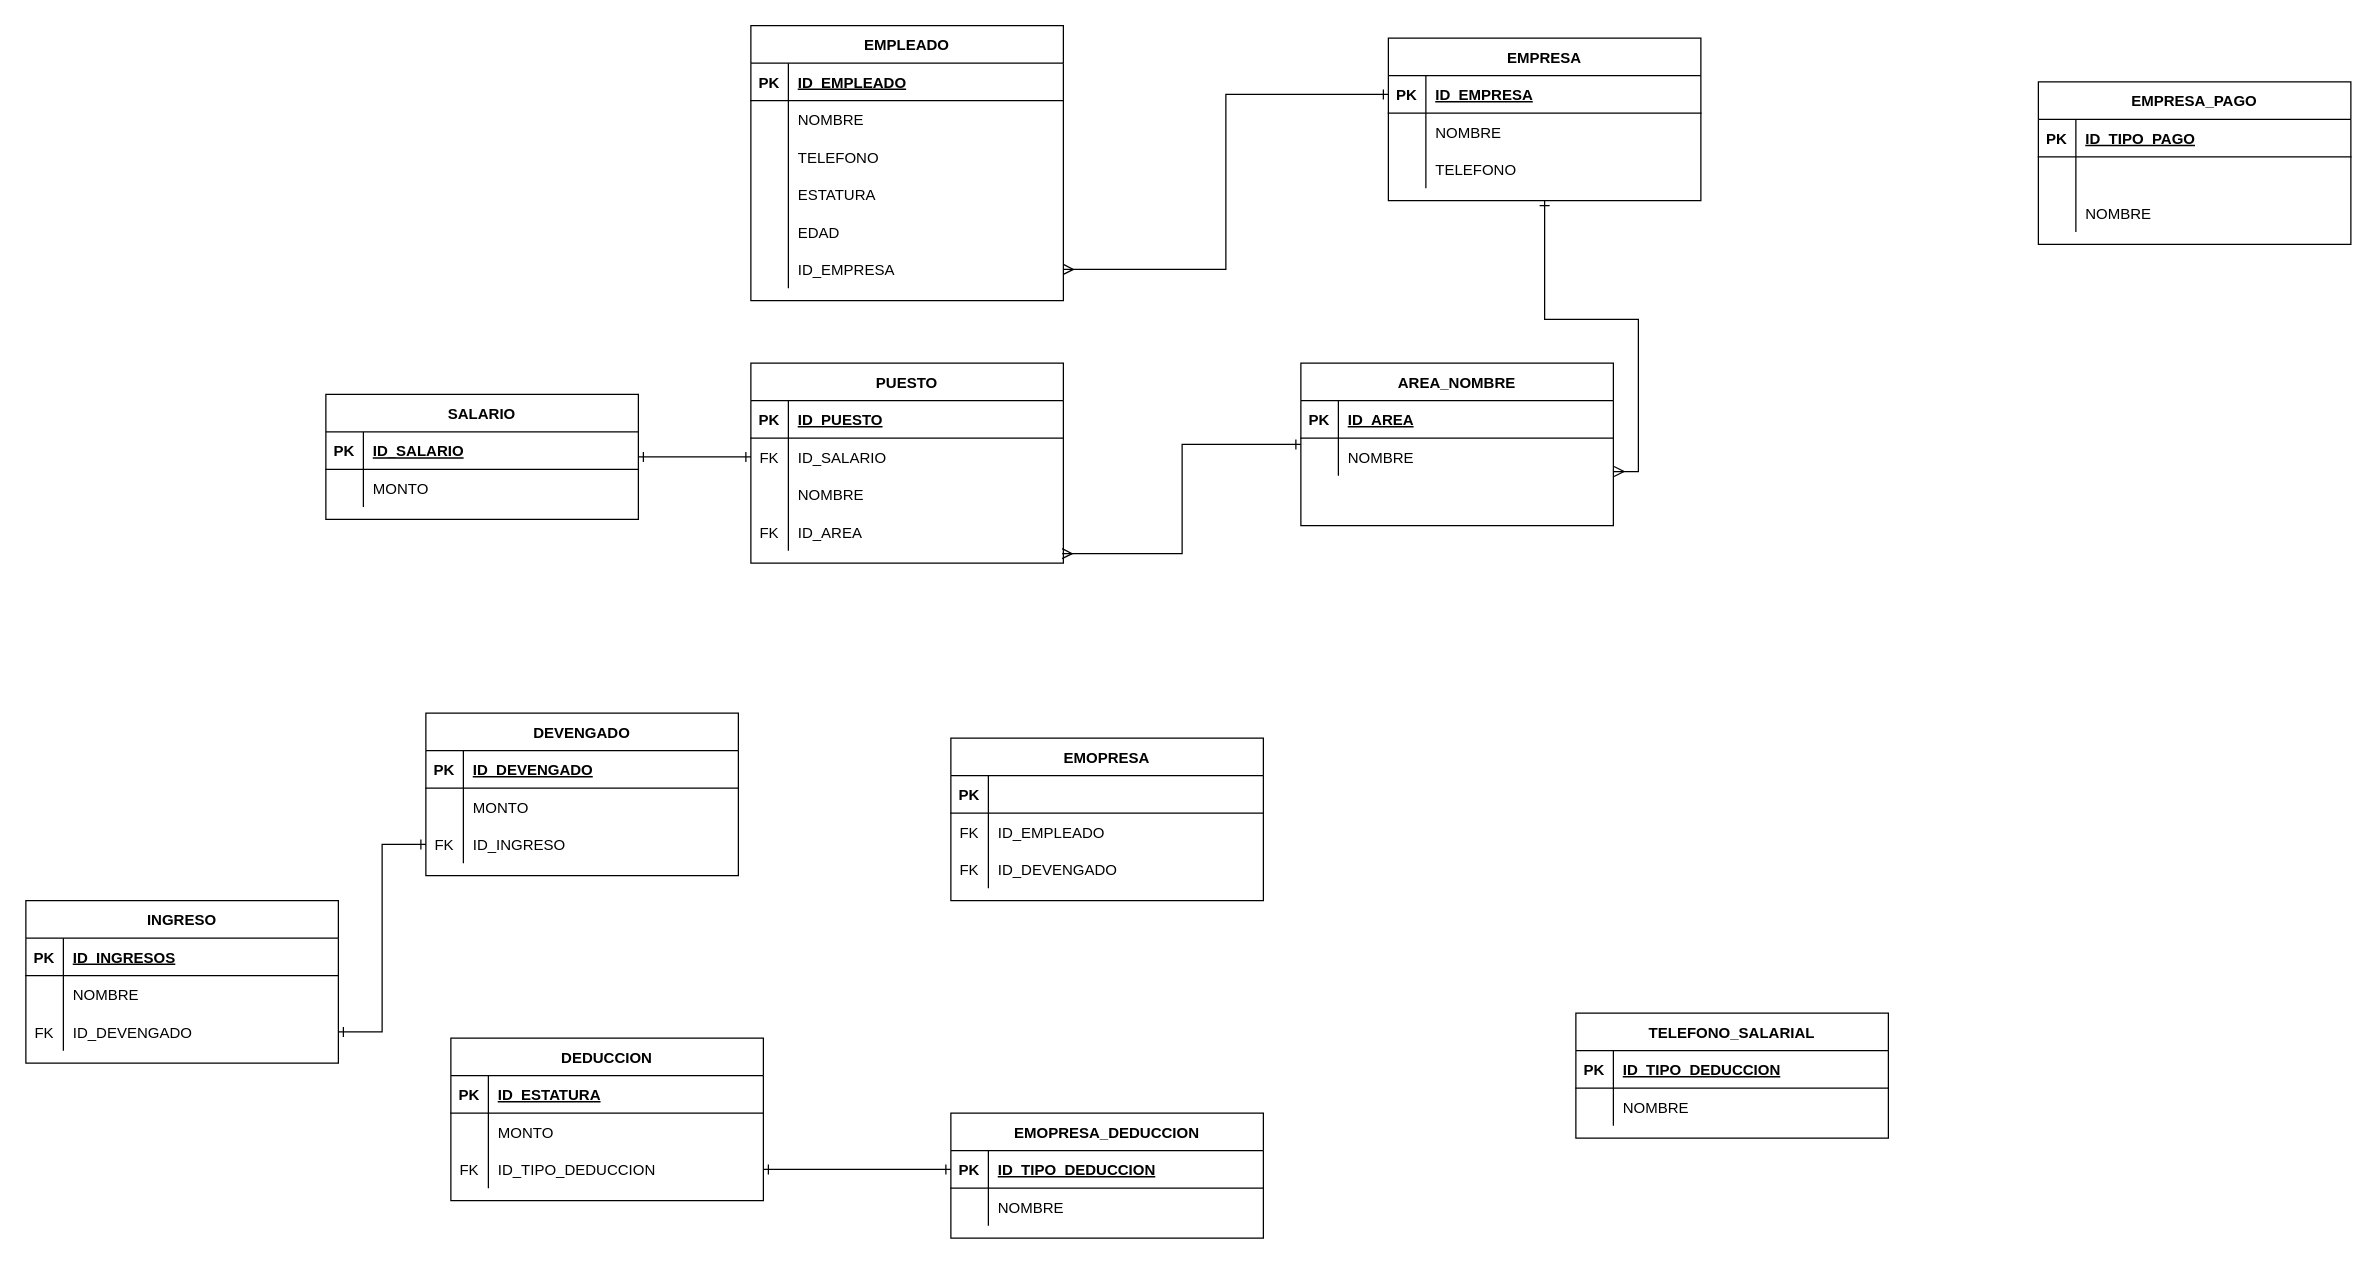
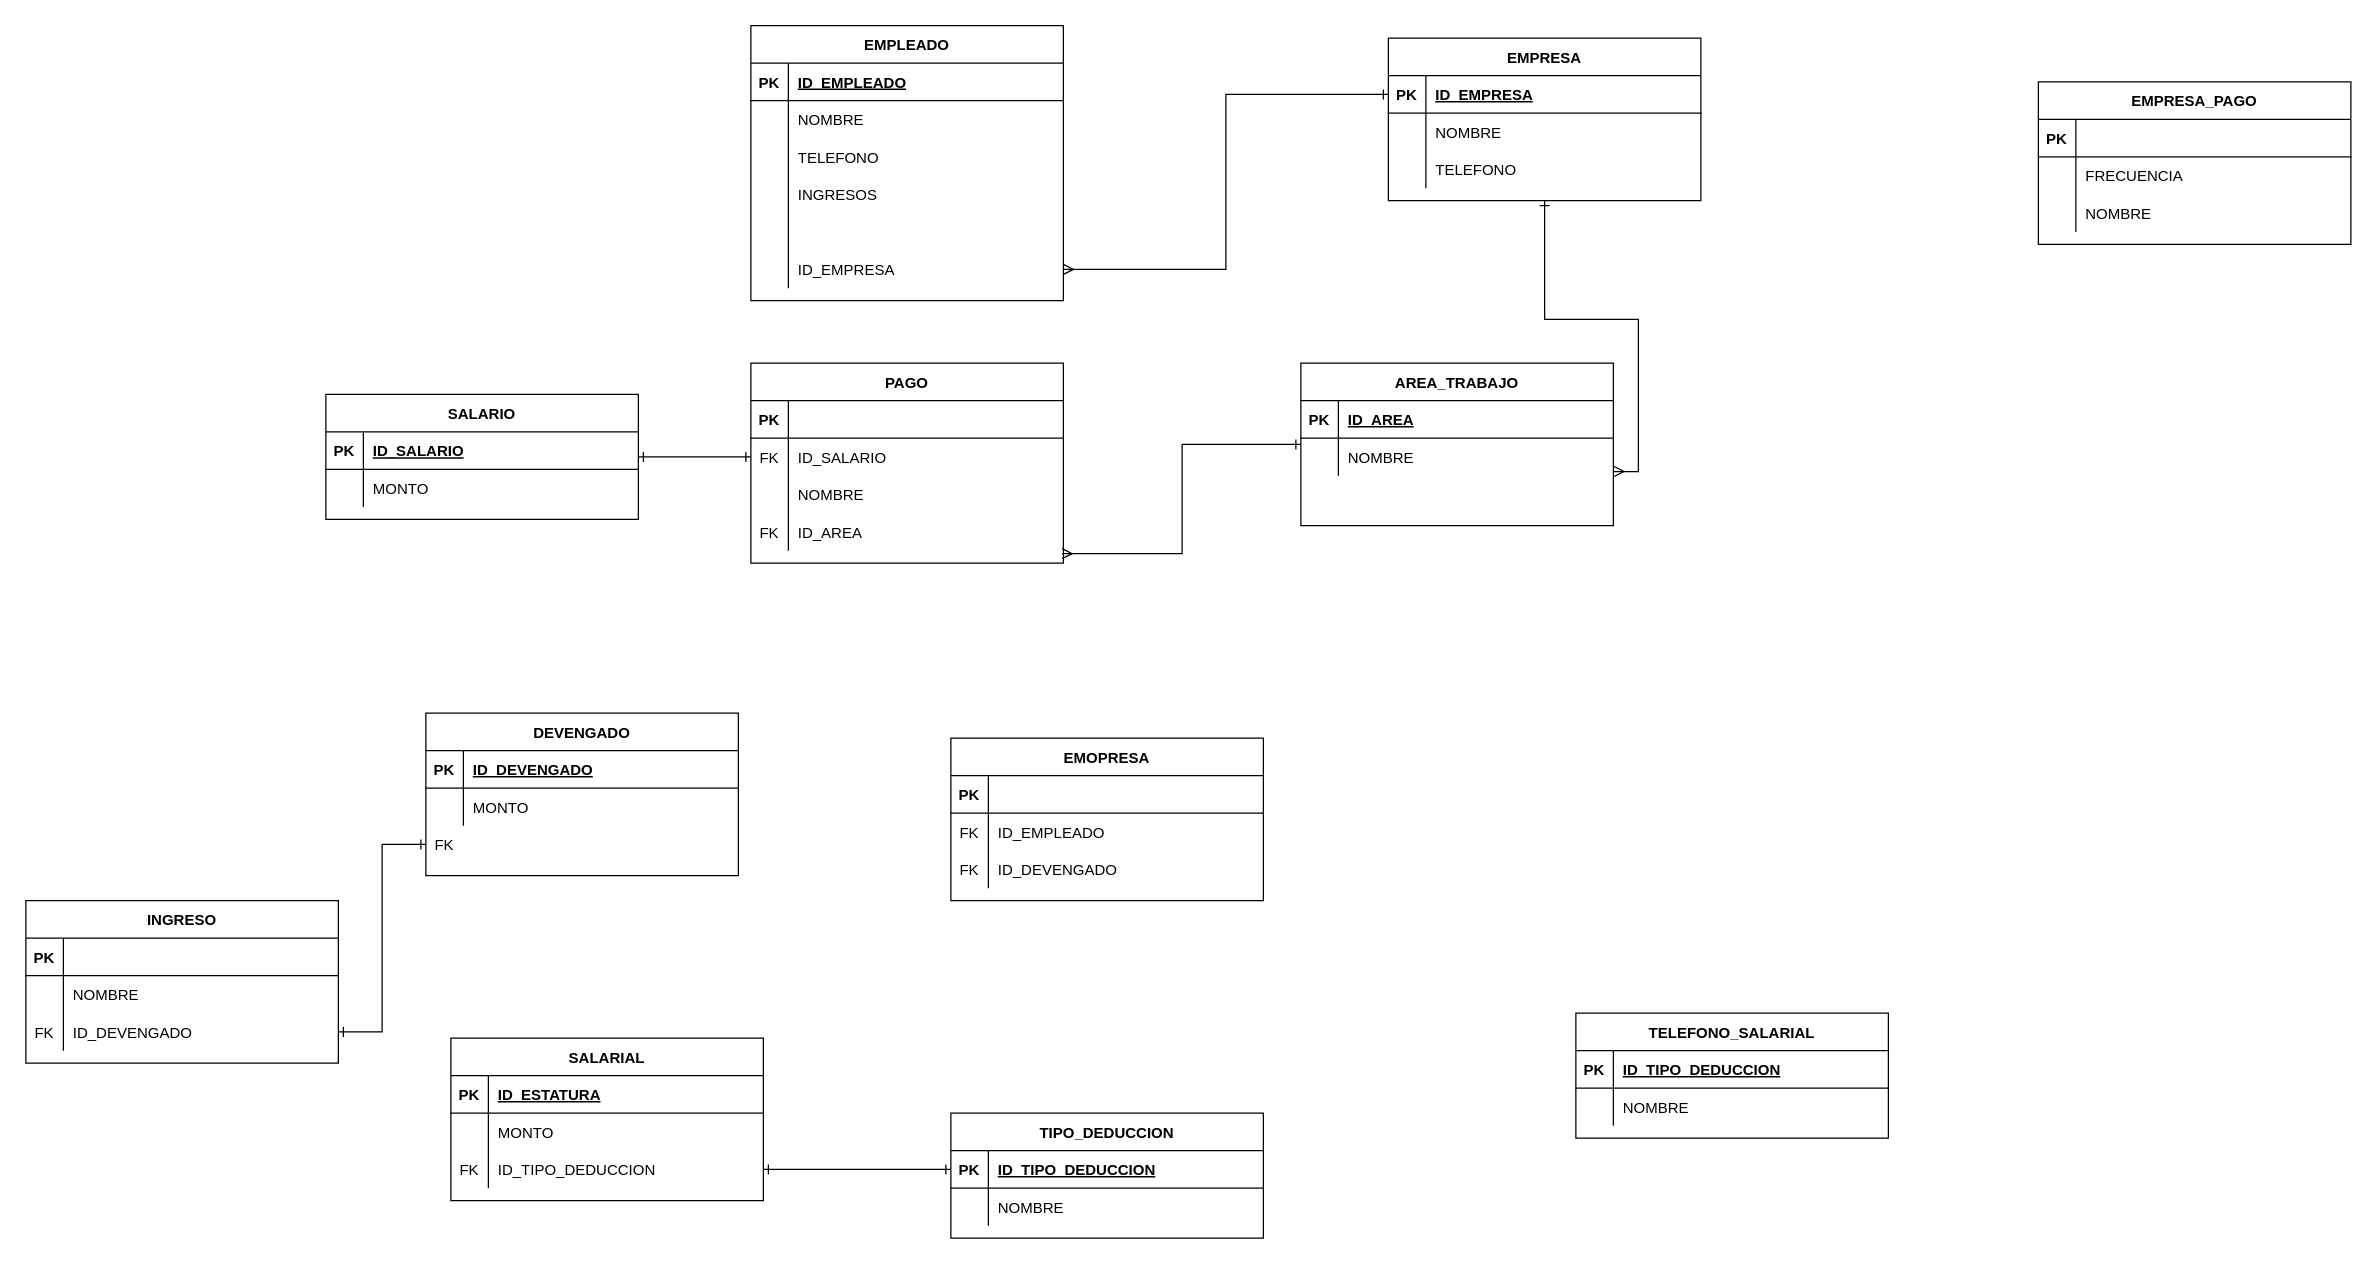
node "ID_TIPO_PAGO": removed
node "FRECUENCIA": added
node "ESTATURA": label "ESTATURA" -> "INGRESOS"
node "EDAD": removed
node "PUESTO": label "PUESTO" -> "PAGO"
node "AREA_NOMBRE": label "AREA_NOMBRE" -> "AREA_TRABAJO"
node "ID_PUESTO": removed
node "ID_INGRESO": removed
node "ID_INGRESOS": removed
node "DEDUCCION": label "DEDUCCION" -> "SALARIAL"
node "EMOPRESA_DEDUCCION": label "EMOPRESA_DEDUCCION" -> "TIPO_DEDUCCION"
